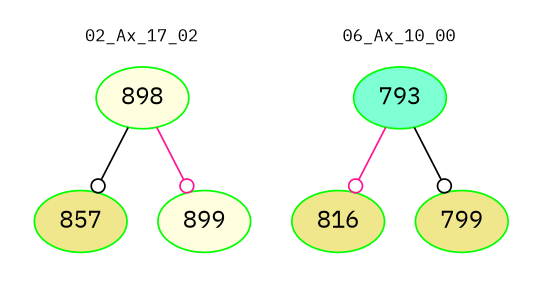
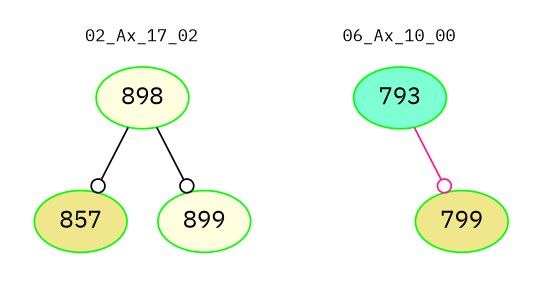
edge "898" -> "899": color deeppink -> black
edge "793" -> "799": color black -> deeppink
node "816": removed
